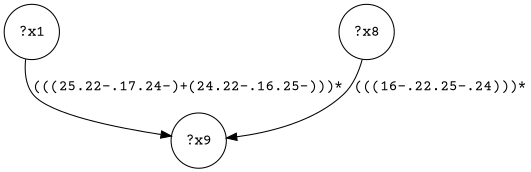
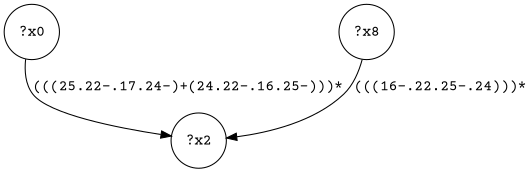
node "?x1": label "?x1" -> "?x0"
node "?x9": label "?x9" -> "?x2"
